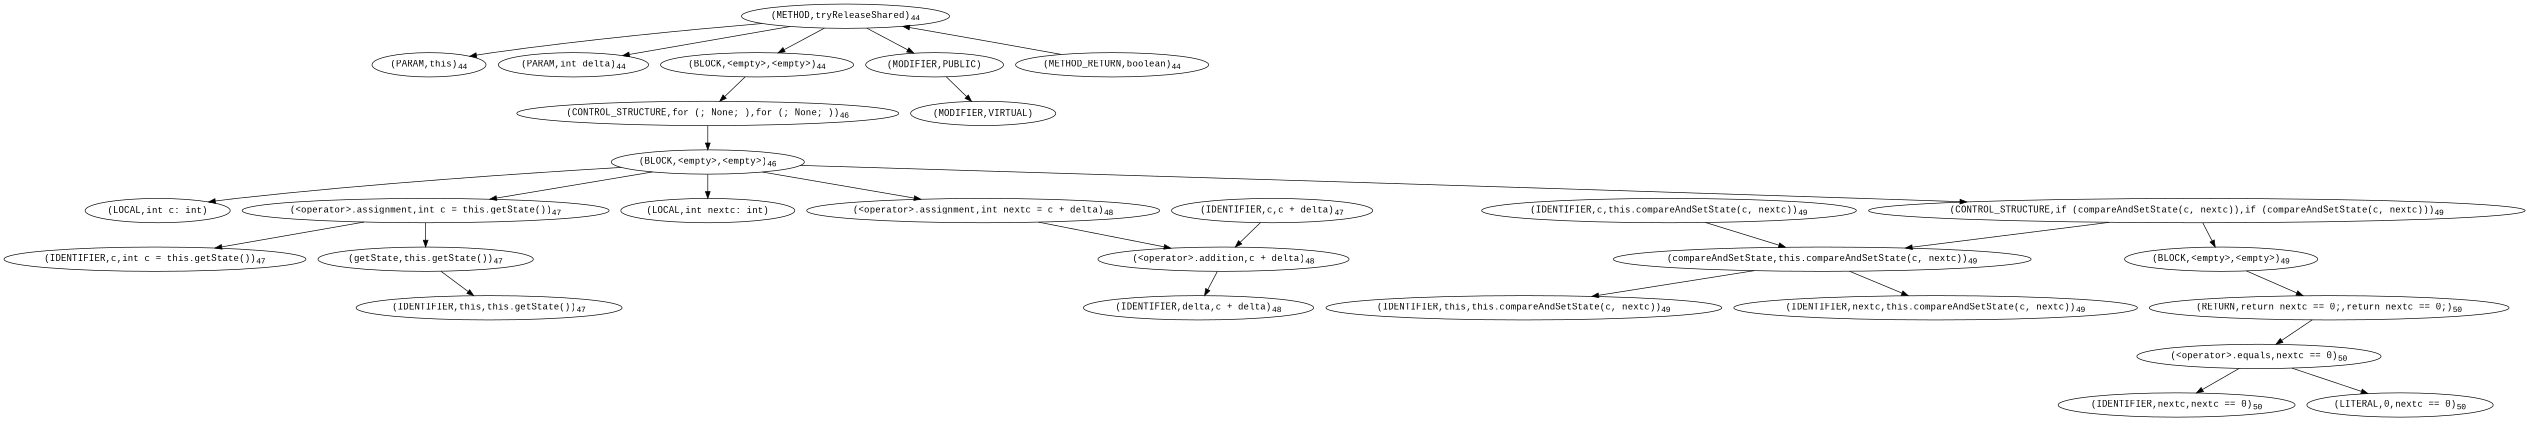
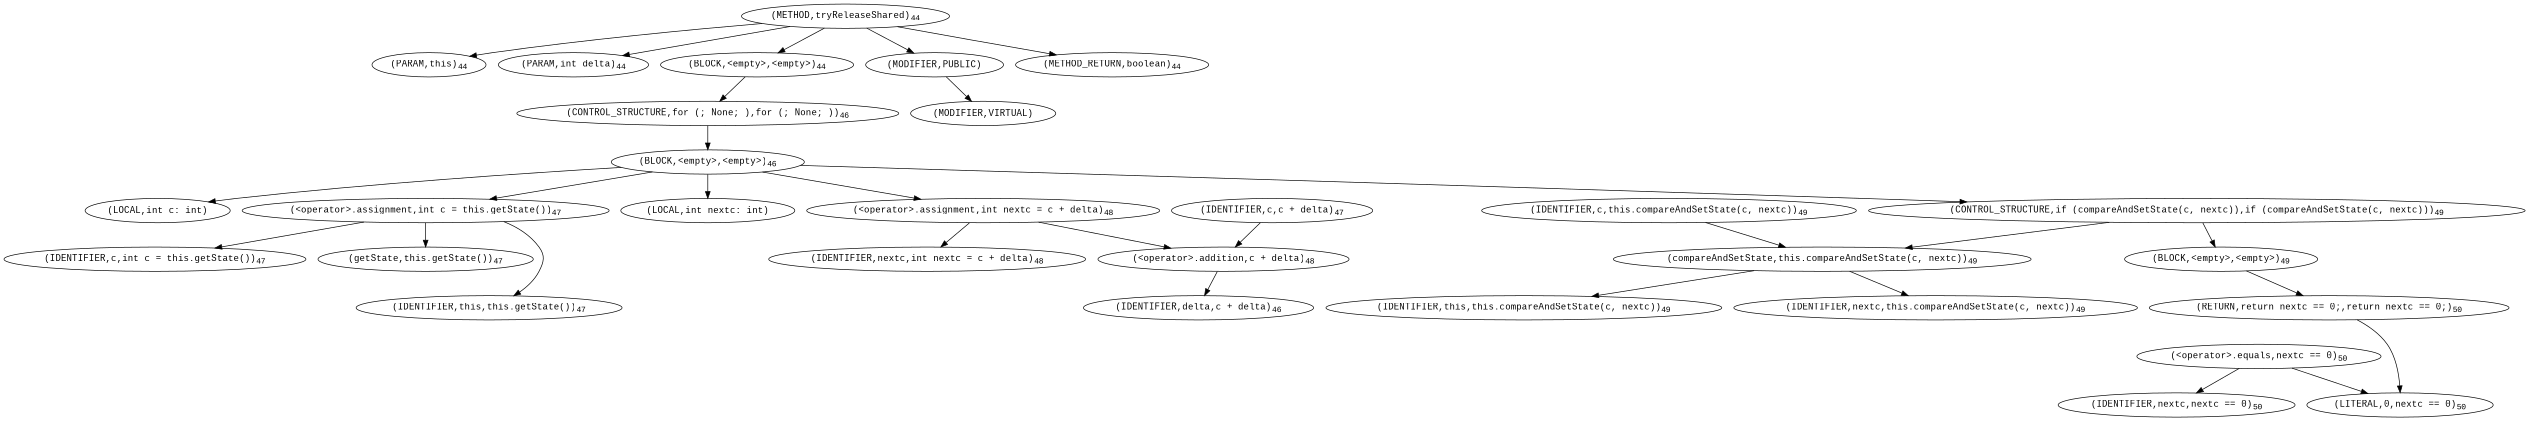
edge "(METHOD_RETURN,boolean)" -> "(METHOD,tryReleaseShared)": reversed
node "(IDENTIFIER,nextc,int nextc = c + delta)": added
edge "(getState,this.getState())" -> "(IDENTIFIER,this,this.getState())": now "(<operator>.assignment,int c = this.getState())" -> "(IDENTIFIER,this,this.getState())"
node "(IDENTIFIER,delta,c + delta)": text "48" -> "46"
edge "(RETURN,return nextc == 0;,return nextc == 0;)" -> "(<operator>.equals,nextc == 0)": now "(RETURN,return nextc == 0;,return nextc == 0;)" -> "(LITERAL,0,nextc == 0)"
